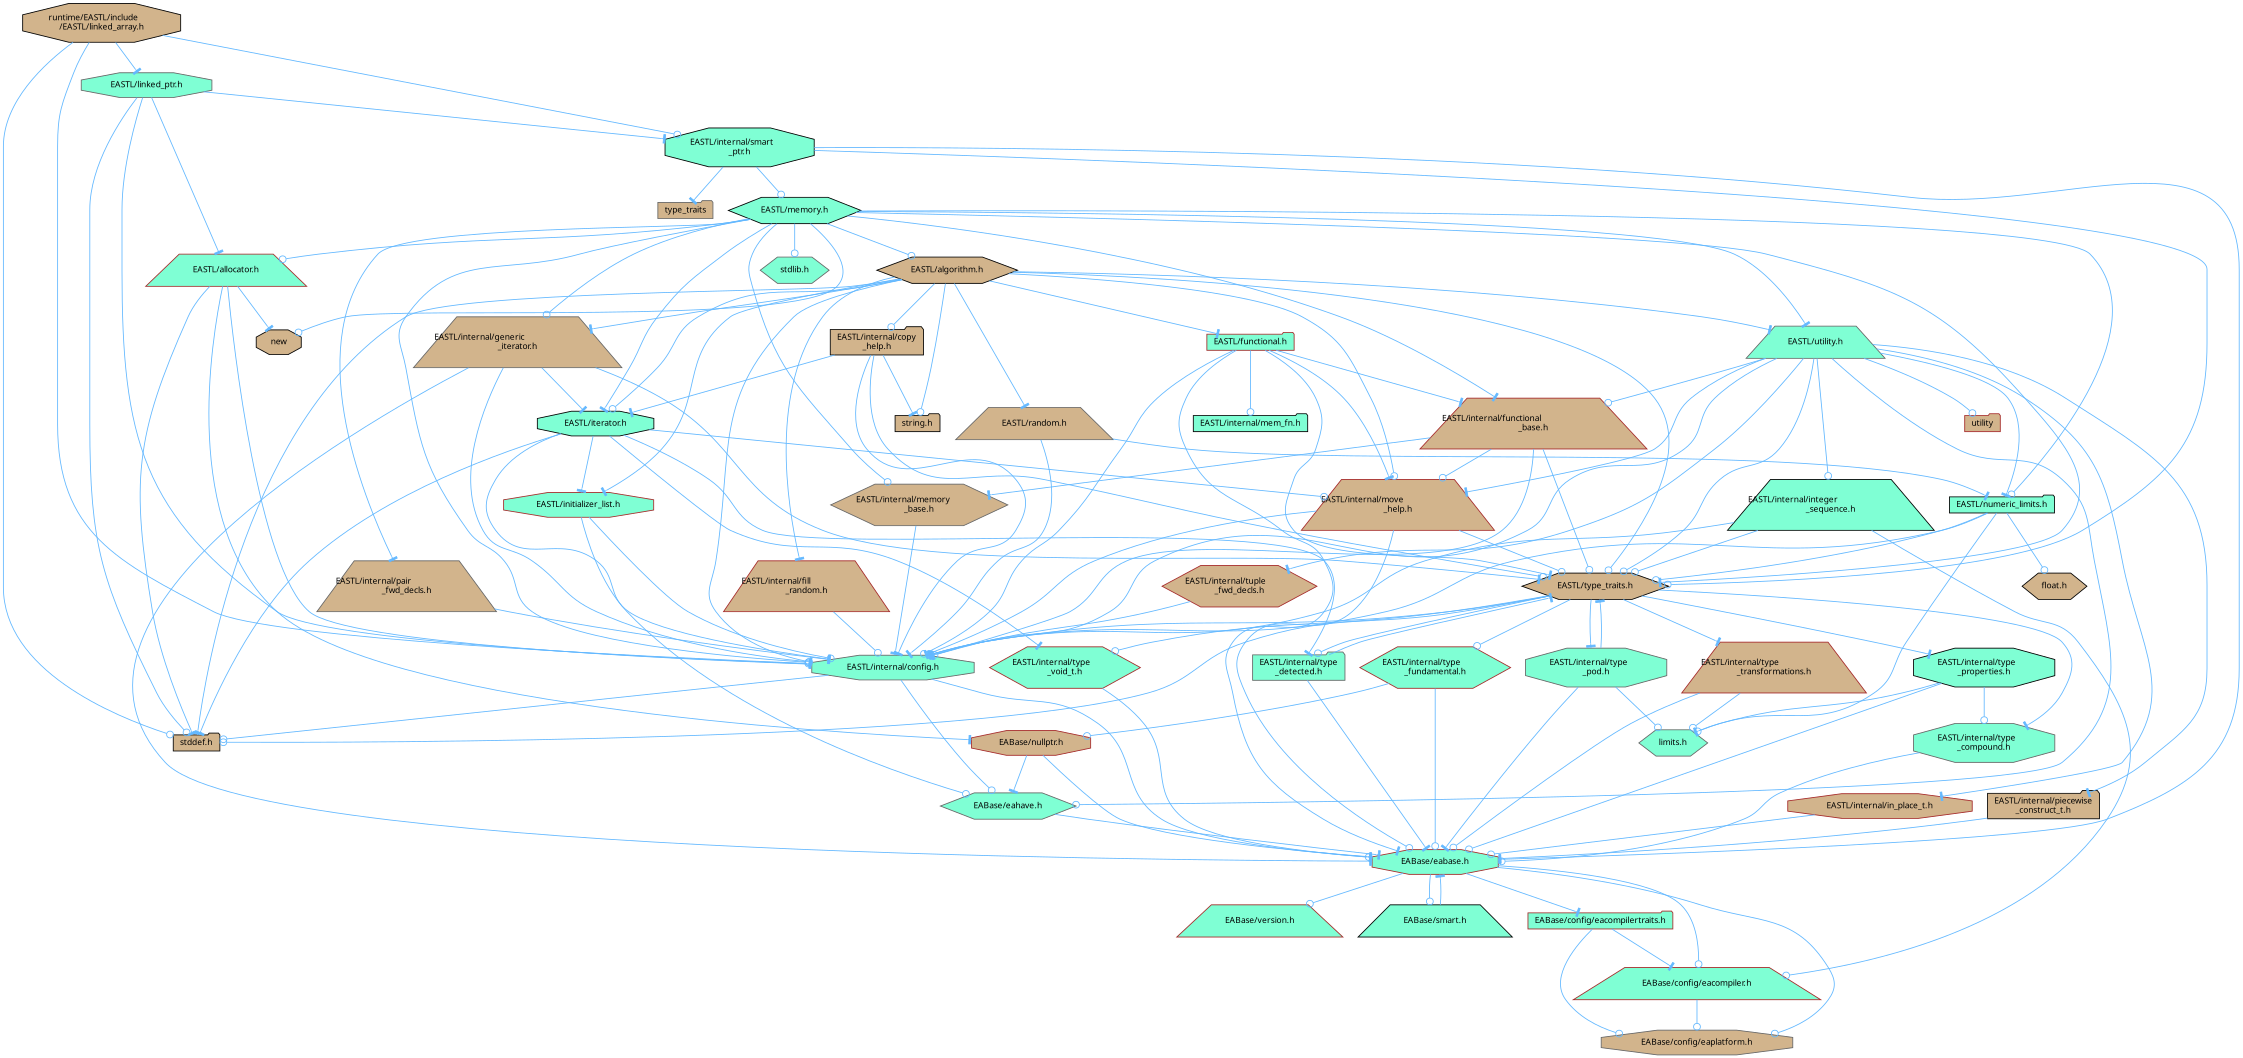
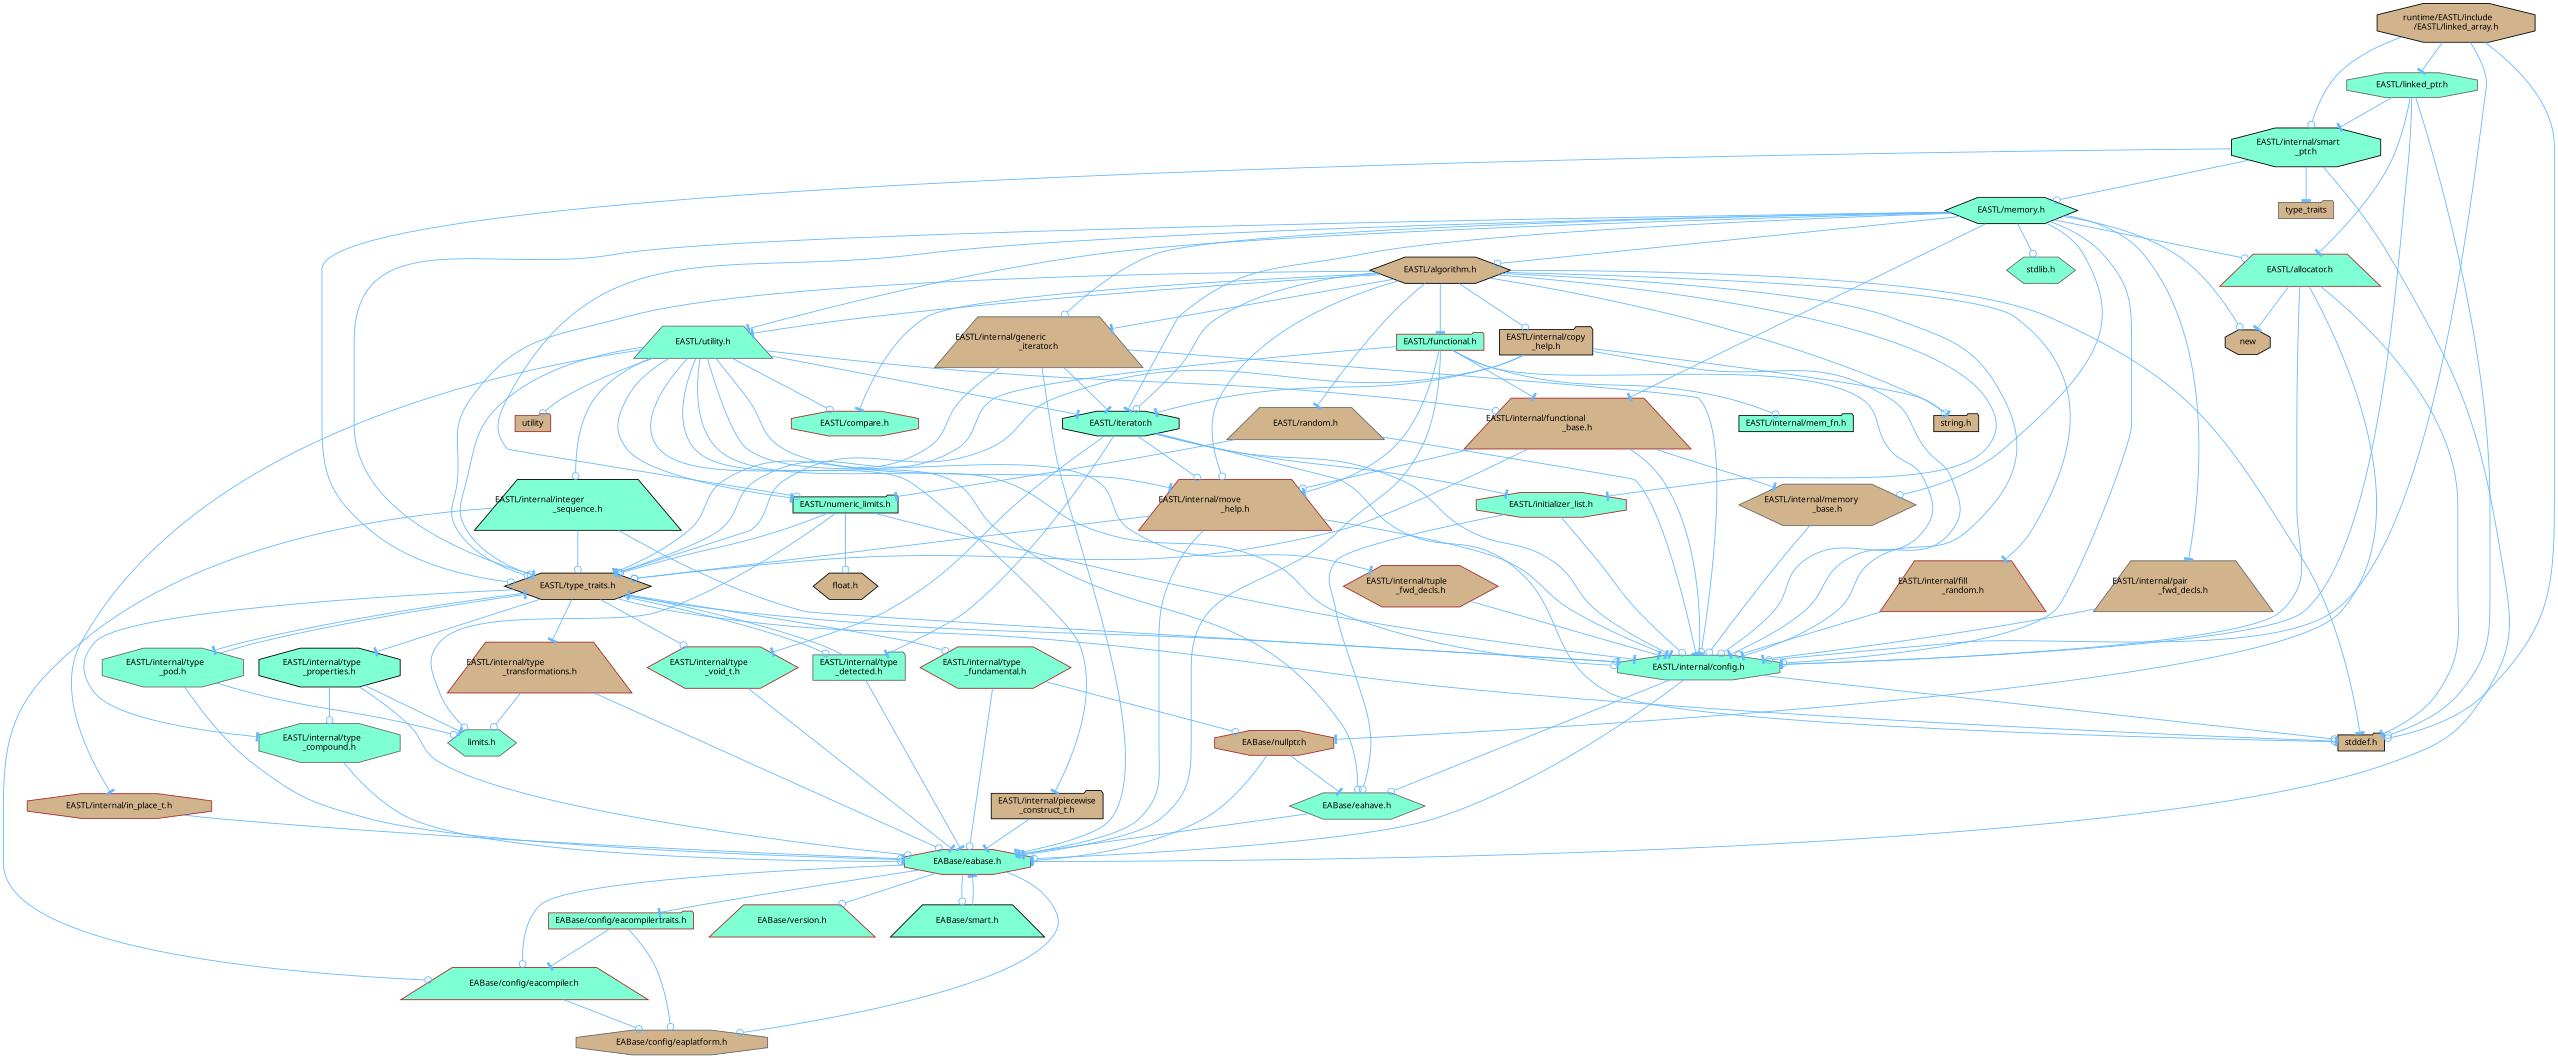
edge "EASTL/utility.h" -> "EASTL/iterator.h": added
node "EASTL/compare.h": added
edge "EASTL/internal/memory _base.h" -> "EASTL/internal/config.h": arrowhead tee -> odot
